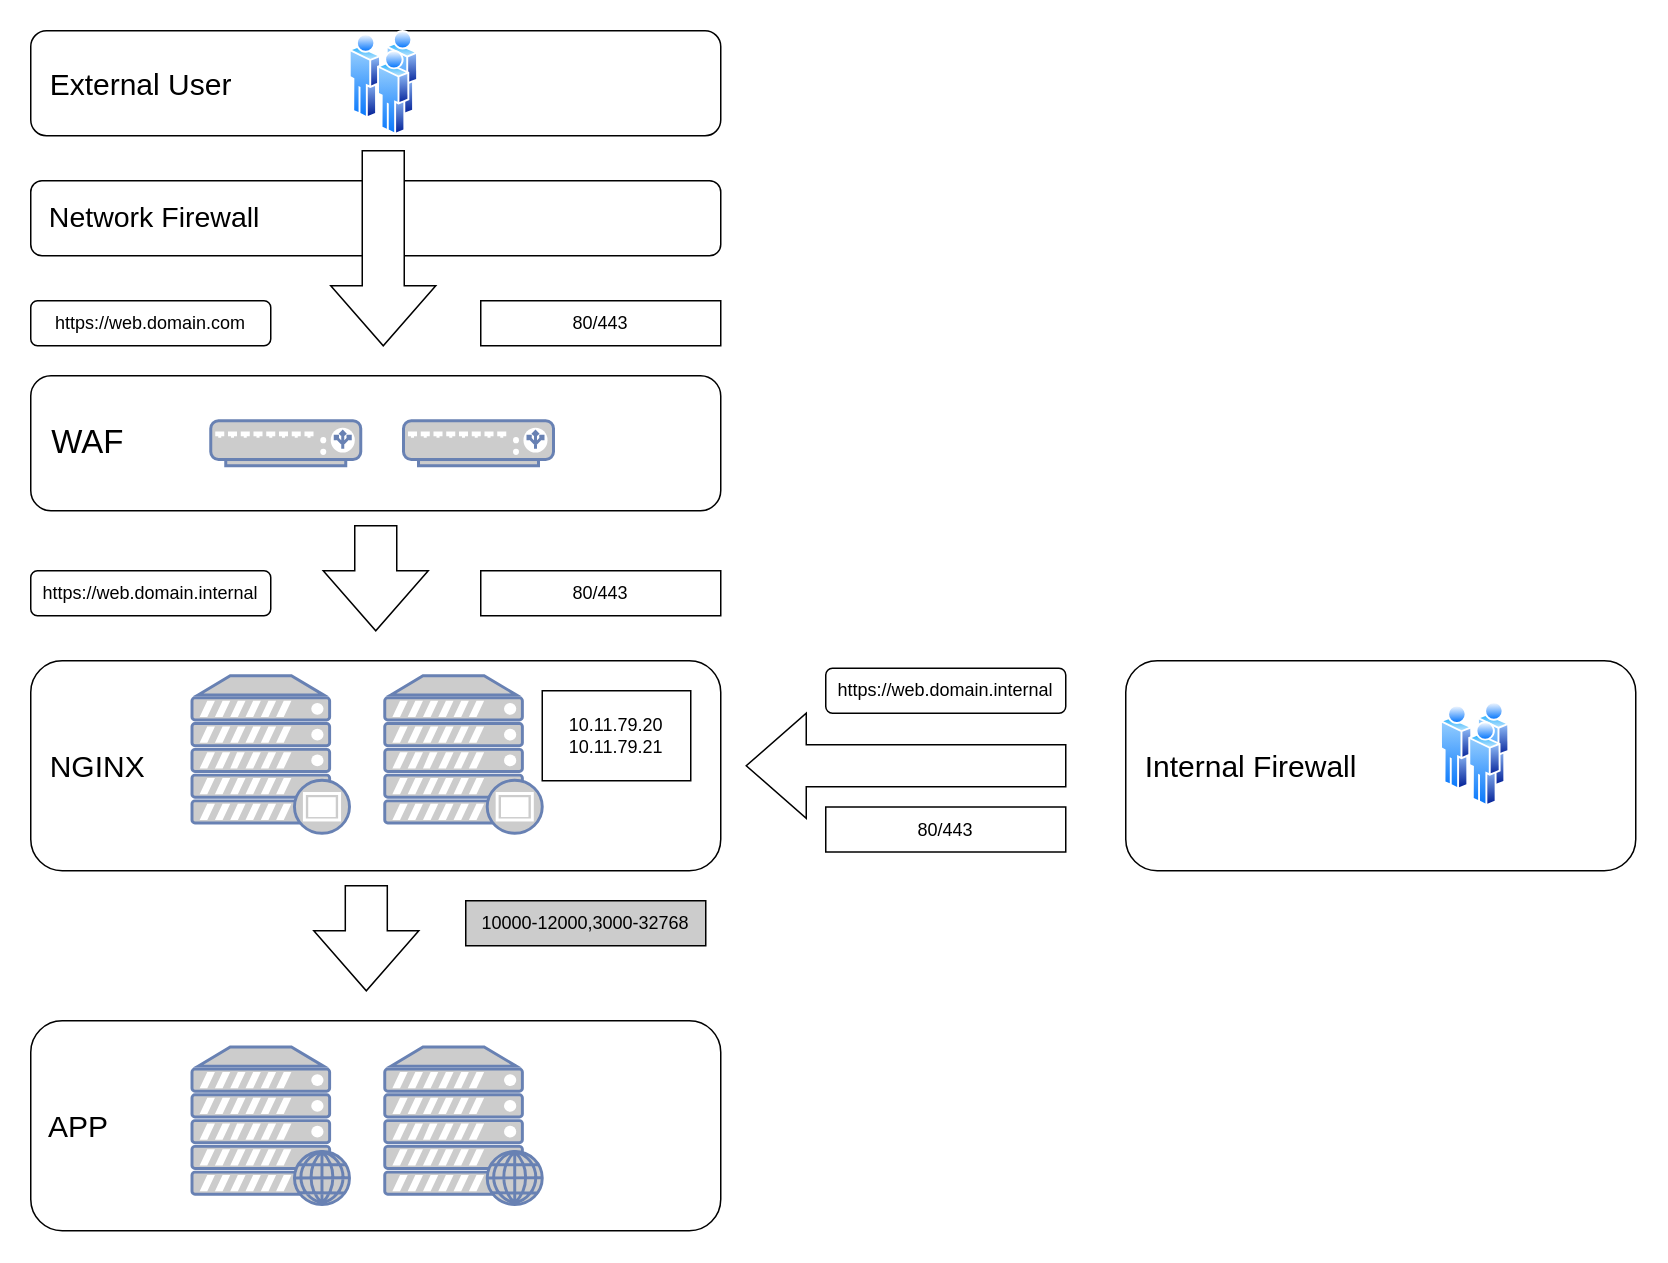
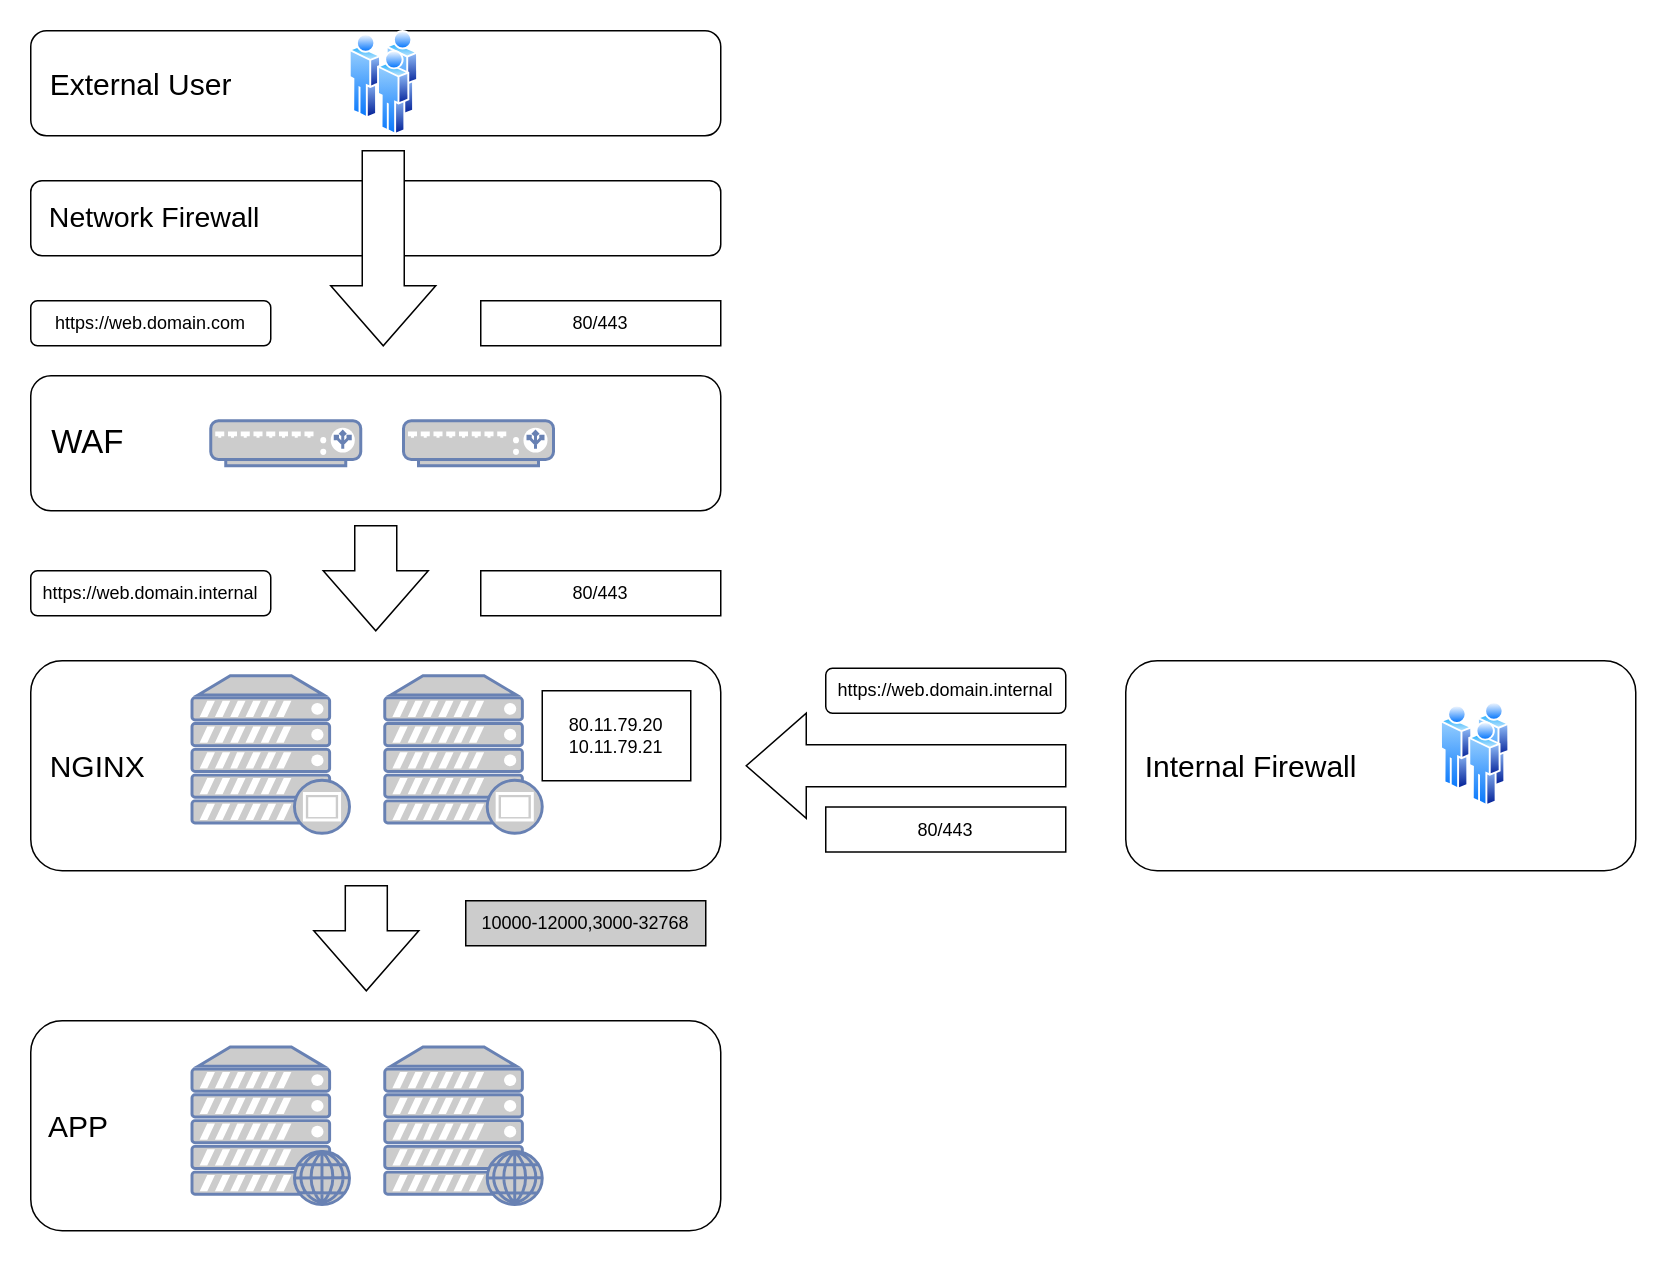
node "10.11.79.20 10.11.79.21": label "10.11.79.20 10.11.79.21" -> "80.11.79.20 10.11.79.21"
